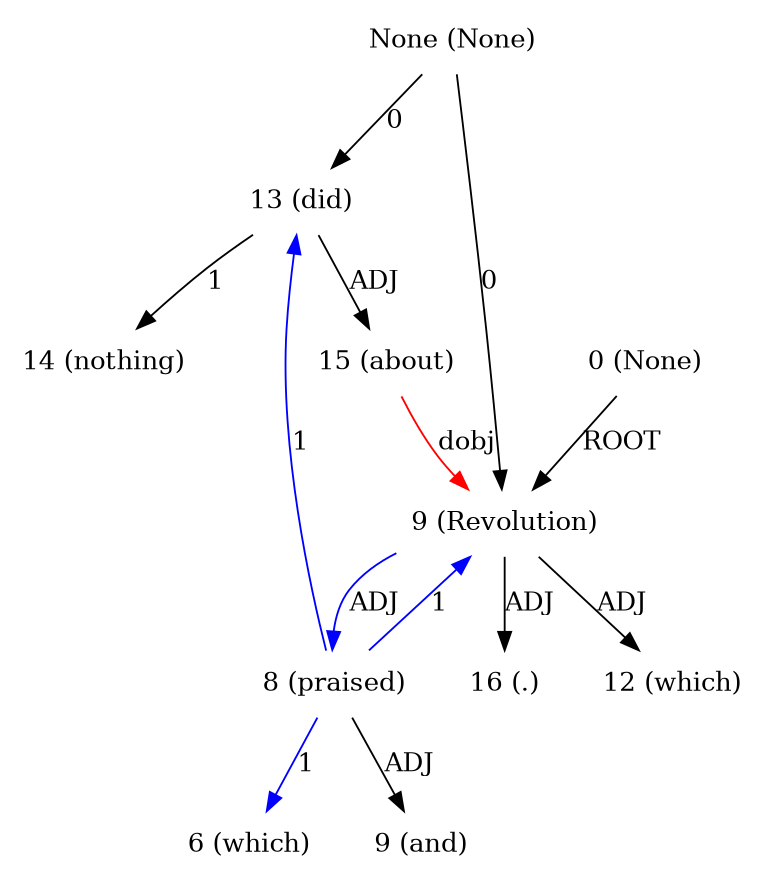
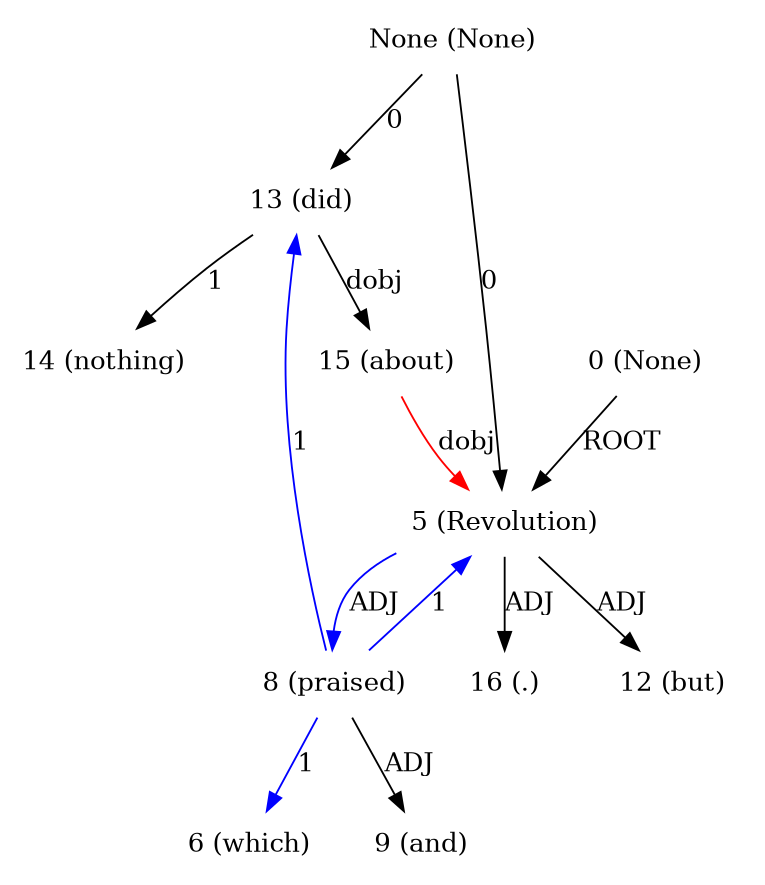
edge "13 (did)" -> "15 (about)": label "ADJ" -> "dobj"
node "9 (Revolution)": label "9 (Revolution)" -> "5 (Revolution)"
node "12 (which)": label "12 (which)" -> "12 (but)"
